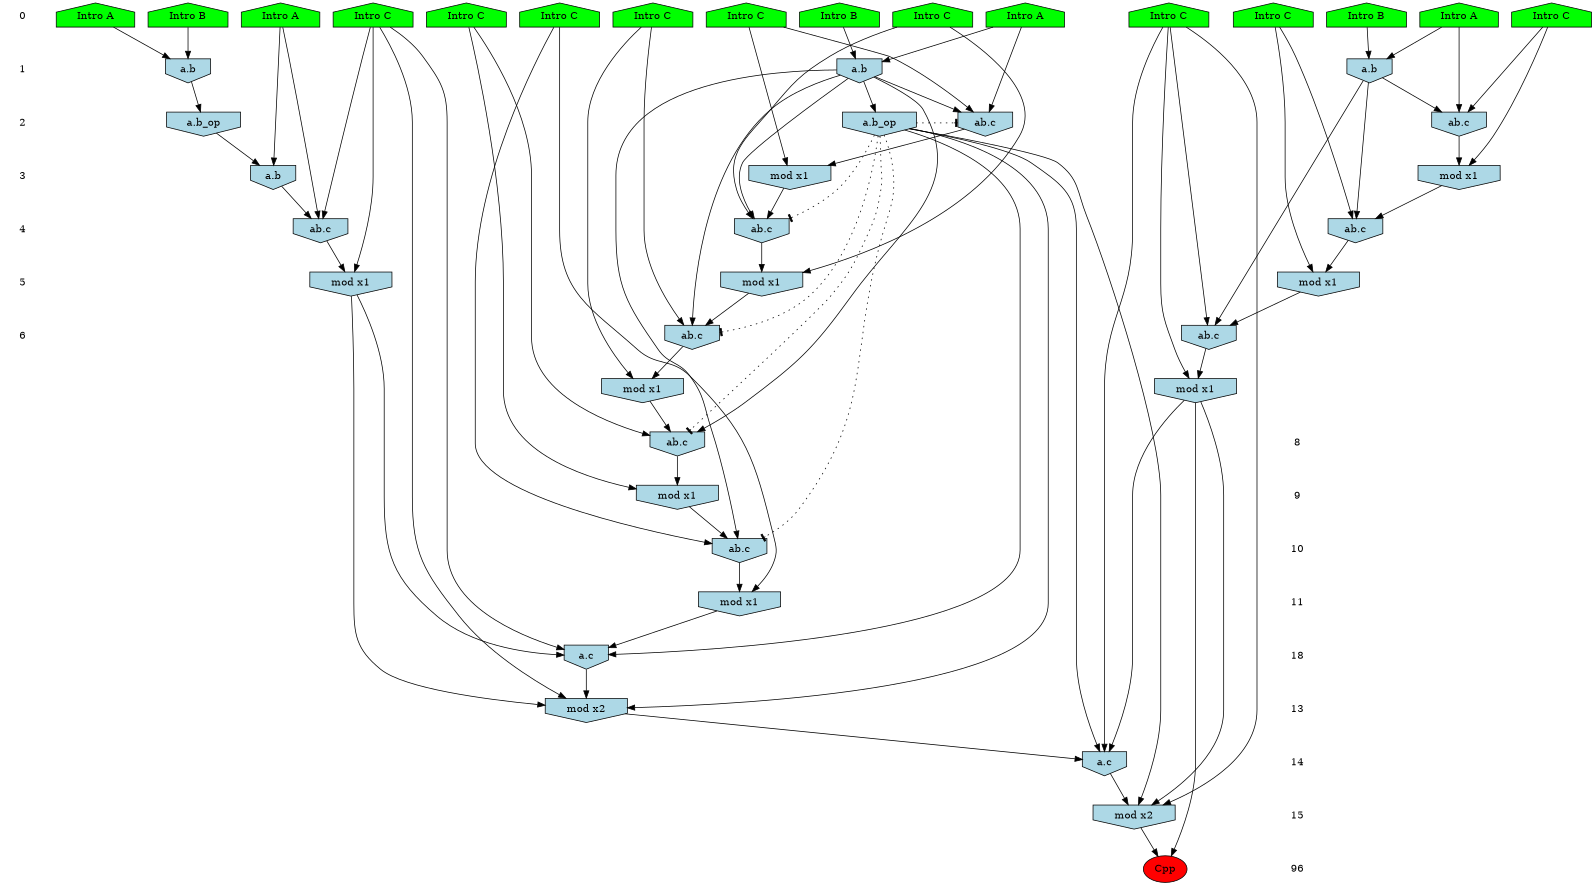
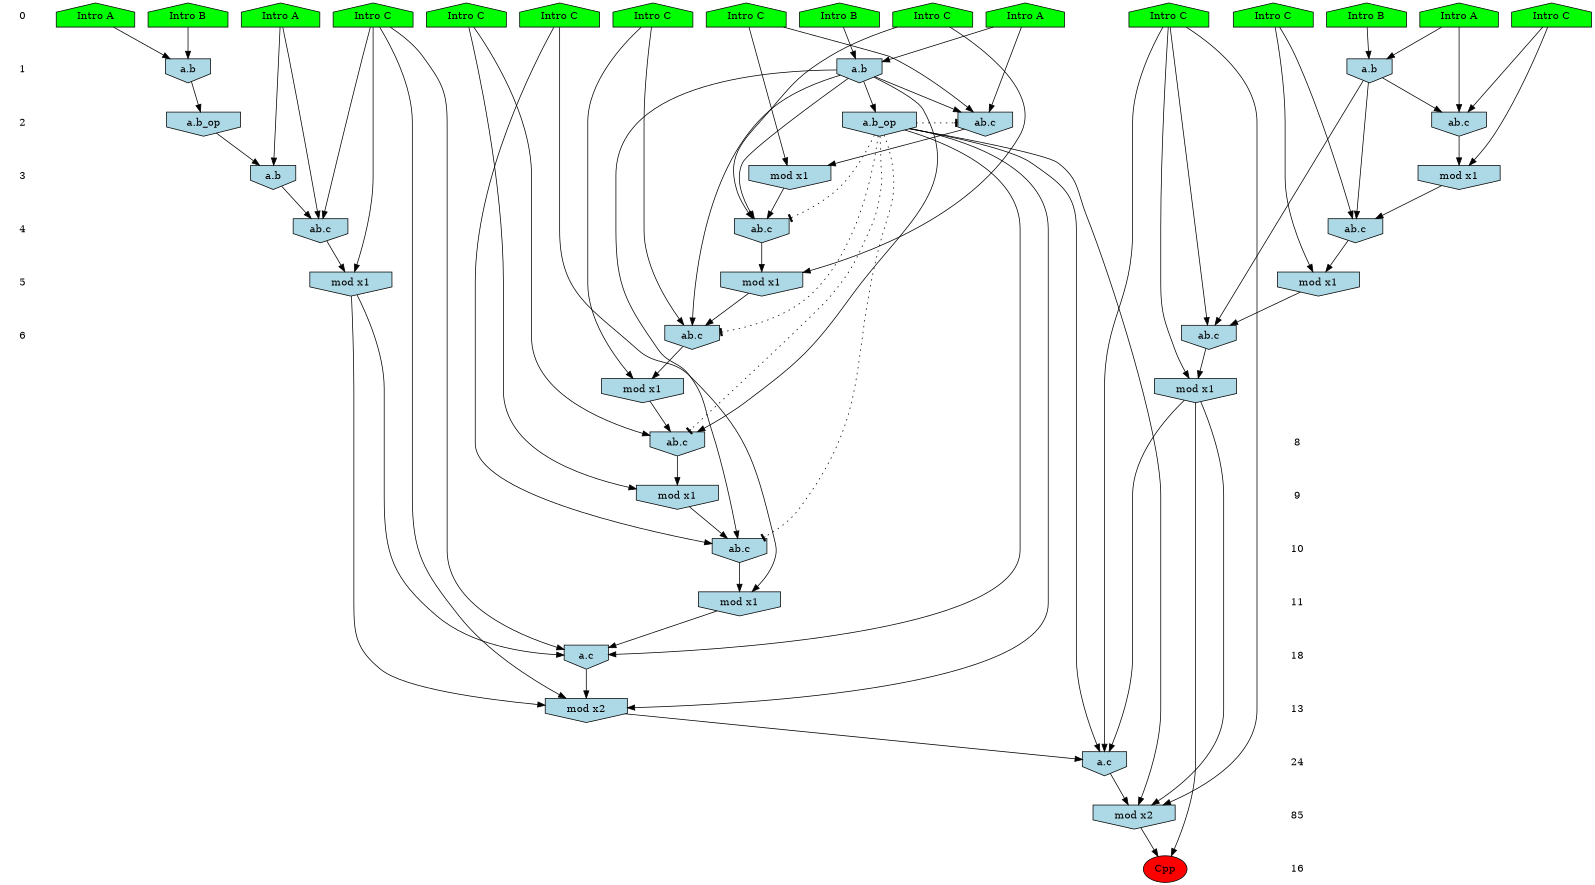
node "14": label "14" -> "24"
node "15": label "15" -> "85"
node "96": label "96" -> "16"
